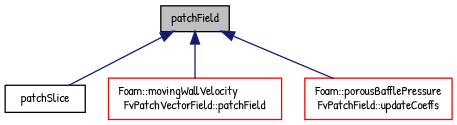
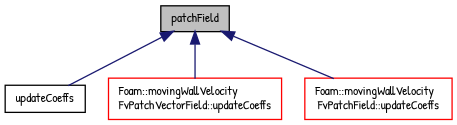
node "patchSlice": label "patchSlice" -> "updateCoeffs"
node "Foam::movingWallVelocity FvPatchVectorField::patchField": label "Foam::movingWallVelocity FvPatchVectorField::patchField" -> "Foam::movingWallVelocity FvPatchVectorField::updateCoeffs"
node "Foam::porousBafflePressure FvPatchField::updateCoeffs": label "Foam::porousBafflePressure FvPatchField::updateCoeffs" -> "Foam::movingWallVelocity FvPatchField::updateCoeffs"
